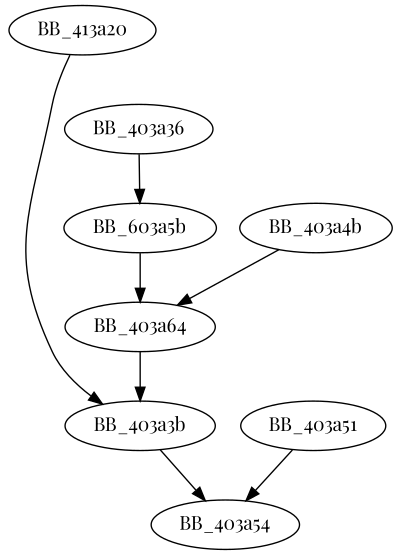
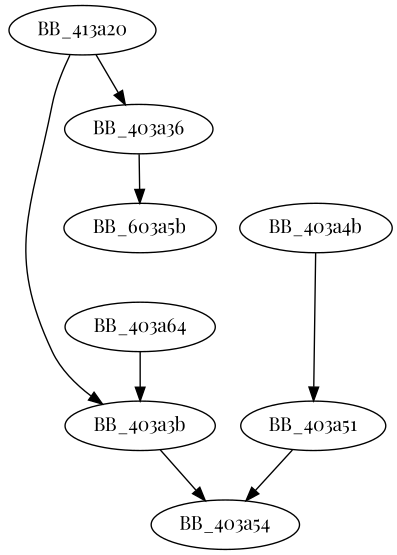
edge "BB_413a20" -> "BB_403a36": added
edge "BB_603a5b" -> "BB_403a64": removed
edge "BB_403a4b" -> "BB_403a64": now "BB_403a4b" -> "BB_403a51"
